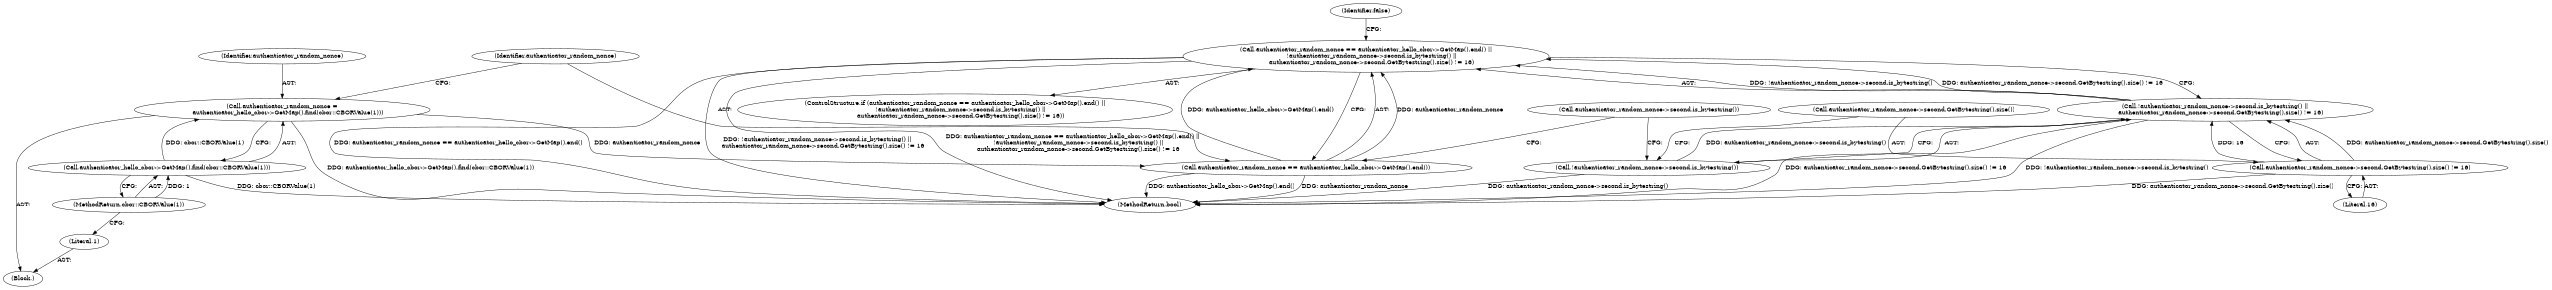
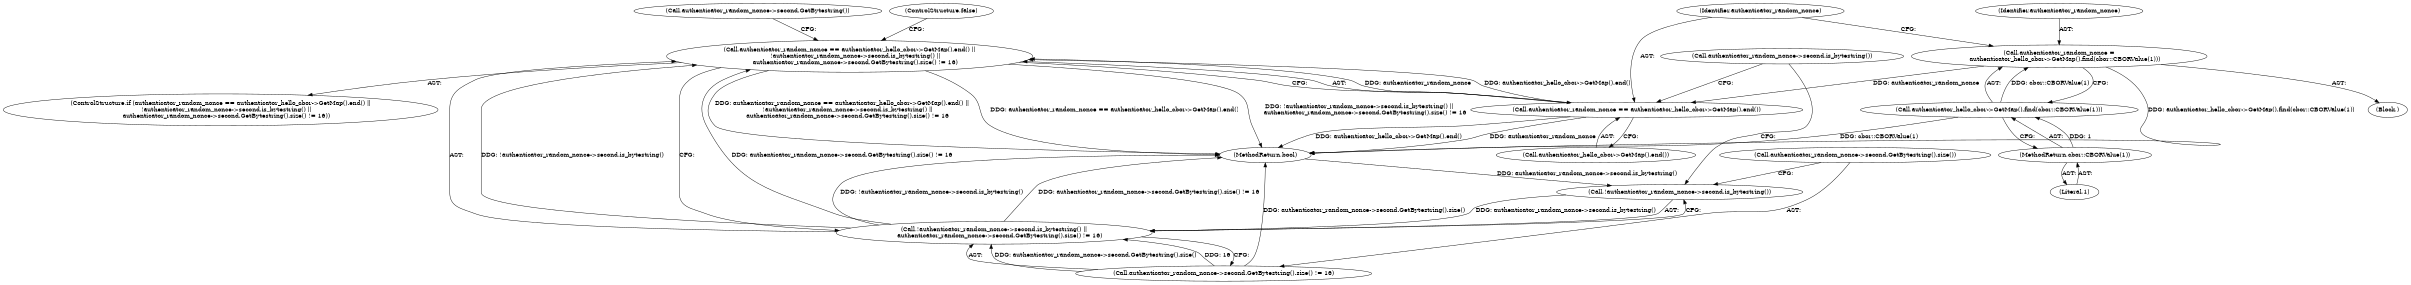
node "(Call,authenticator_random_nonce->second.GetBytestring())": added
node "(Identifier,false)": label "(Identifier,false)" -> "(ControlStructure,false)"
node "(Call,authenticator_hello_cbor->GetMap().end())": added
edge "(Call,!authenticator_random_nonce->second.is_bytestring())" -> "(MethodReturn,bool)": reversed
node "(Literal,16)": removed
edge "(MethodReturn,cbor::CBORValue(1))" -> "(Literal,1)": label "CFG: " -> "AST: "
edge "(Literal,1)" -> "(Block,)": now "(Literal,1)" -> "(MethodReturn,cbor::CBORValue(1))"
